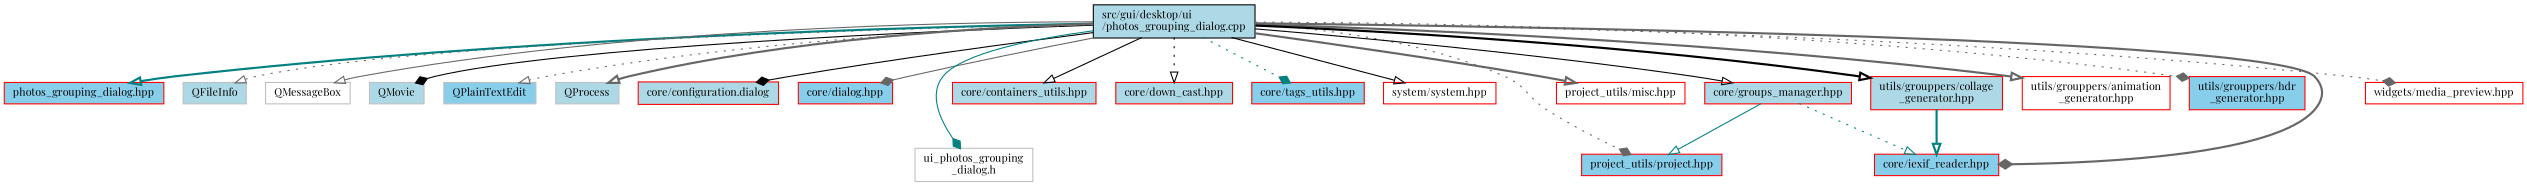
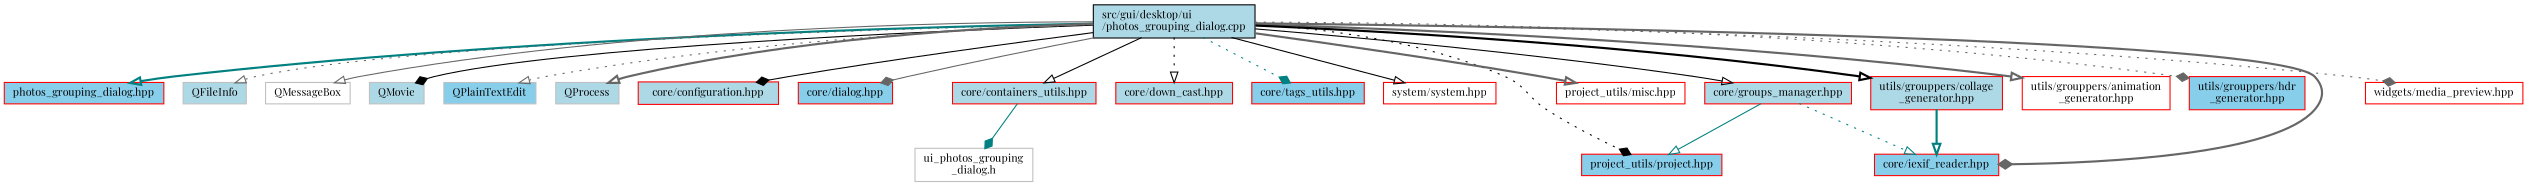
edge "src/gui/desktop/ui /photos_grouping_dialog.cpp" -> "project_utils/project.hpp": color gray40 -> black
edge "src/gui/desktop/ui /photos_grouping_dialog.cpp" -> "ui_photos_grouping _dialog.h": now "core/containers_utils.hpp" -> "ui_photos_grouping _dialog.h"
node "core/configuration.dialog": label "core/configuration.dialog" -> "core/configuration.hpp"
